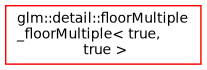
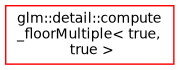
node "glm::detail::floorMultiple _floorMultiple< true, true >": label "glm::detail::floorMultiple _floorMultiple< true, true >" -> "glm::detail::compute _floorMultiple< true, true >"
